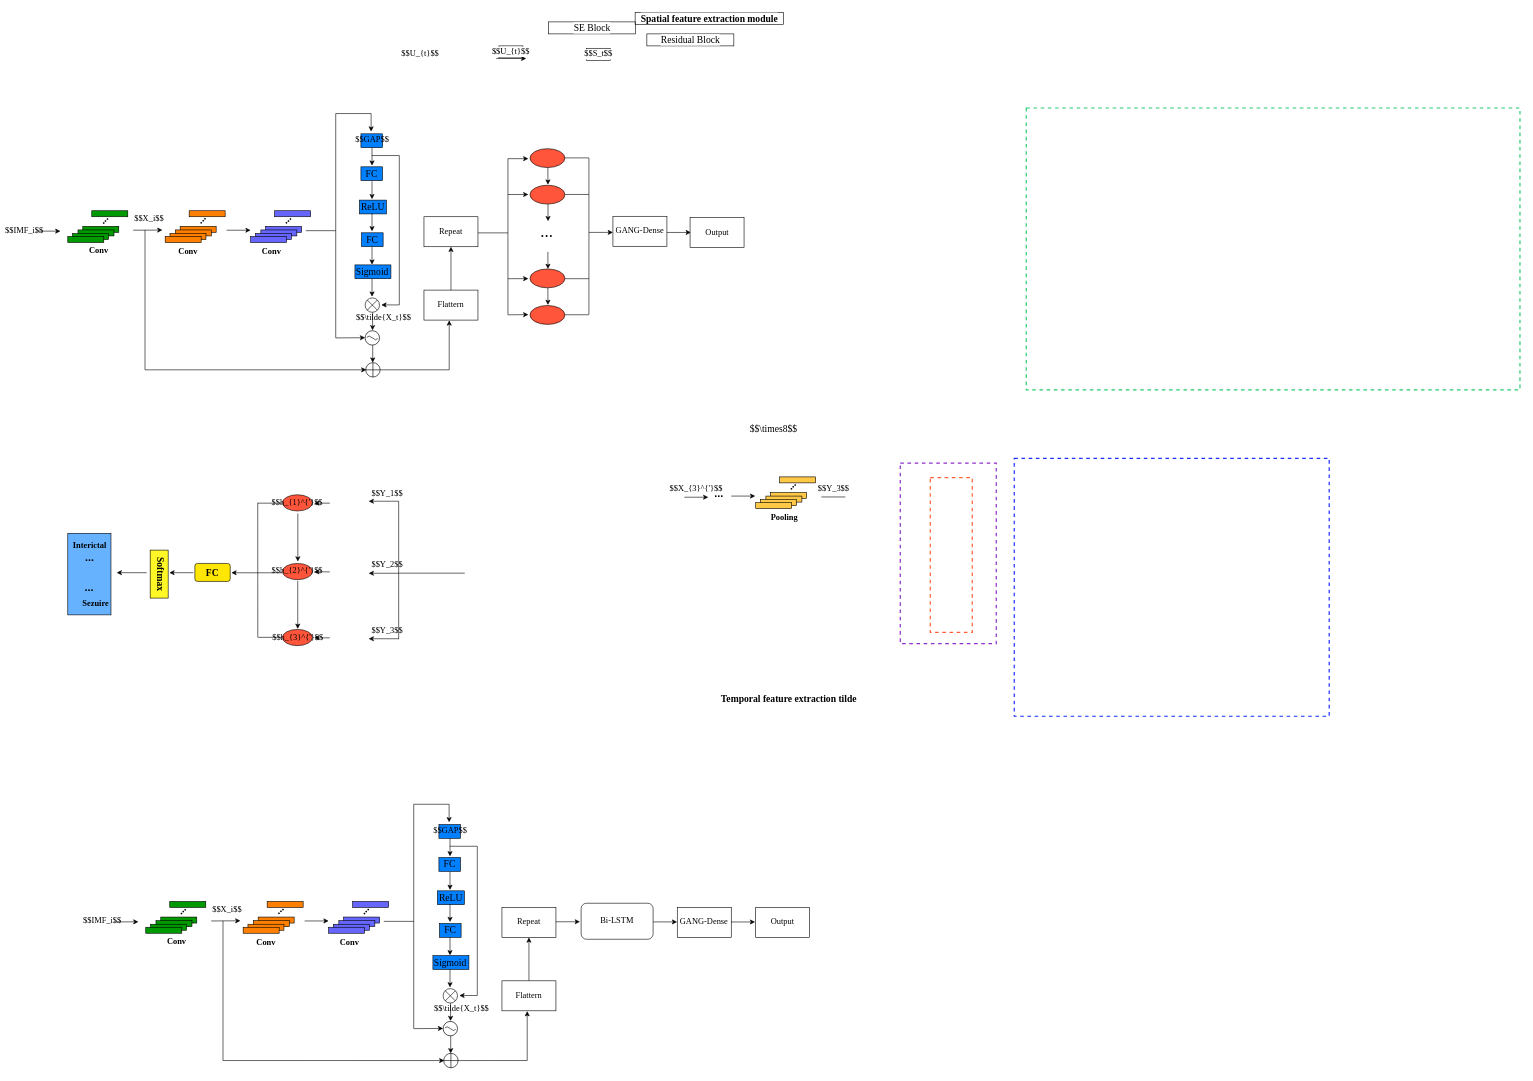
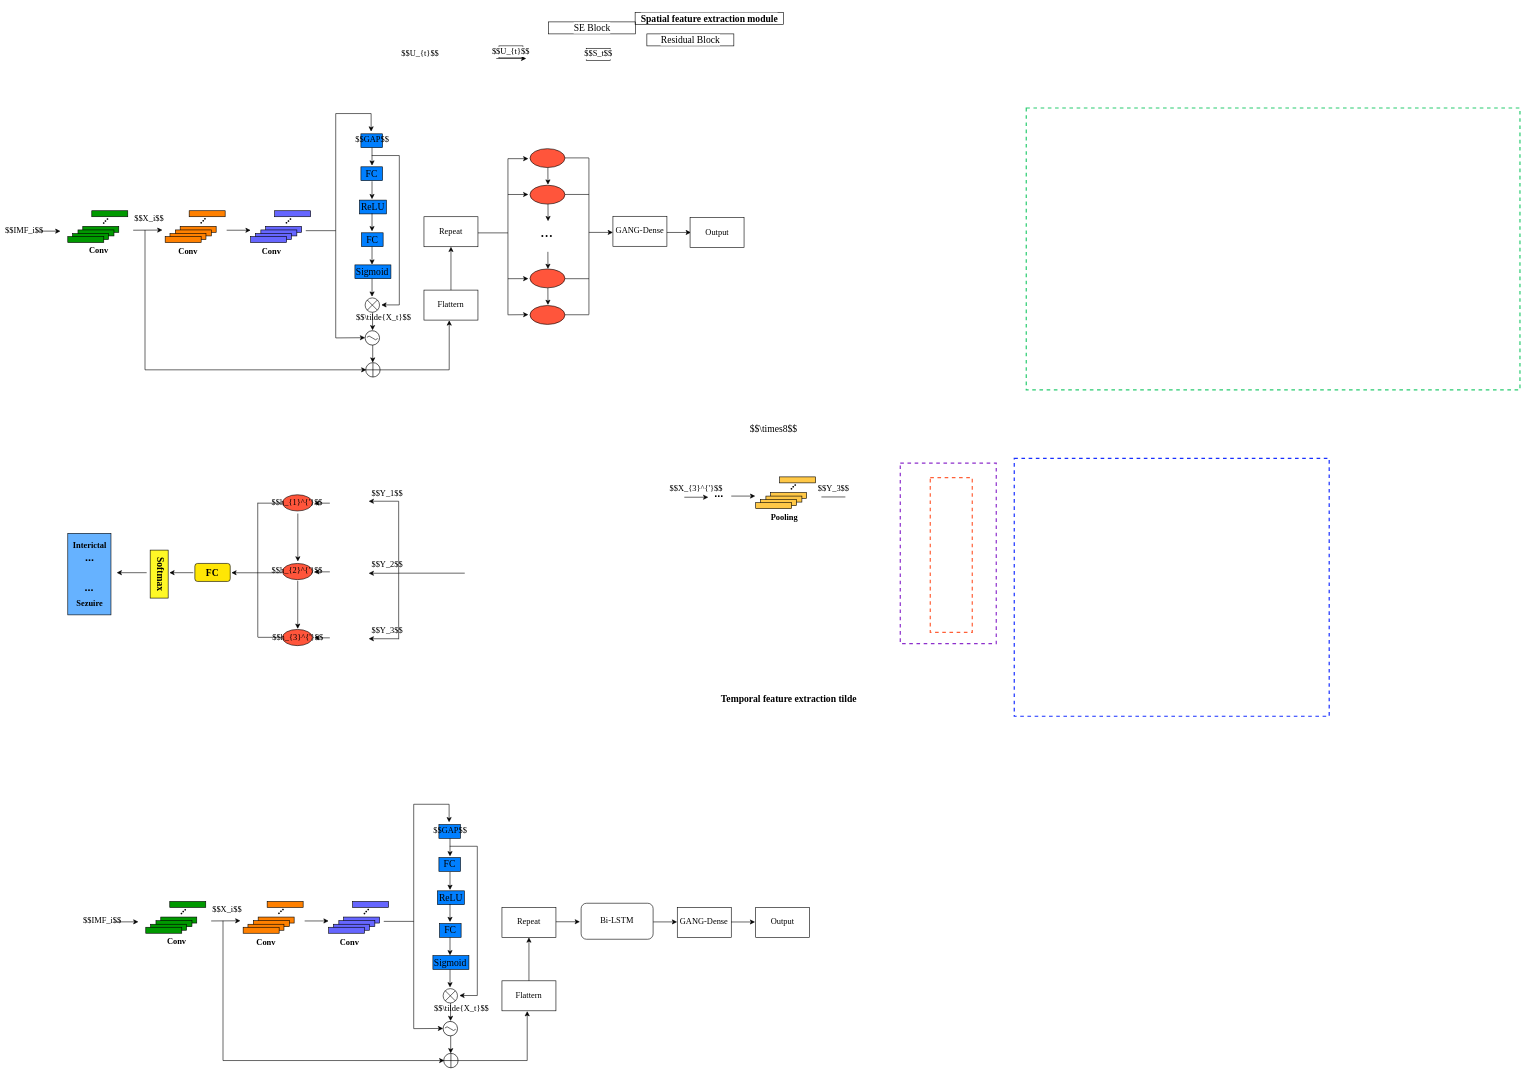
node "Sezuire": moved (96, 604) -> (90, 604)
